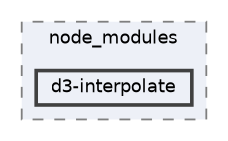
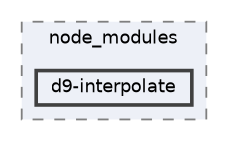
node "d3-interpolate": label "d3-interpolate" -> "d9-interpolate"
